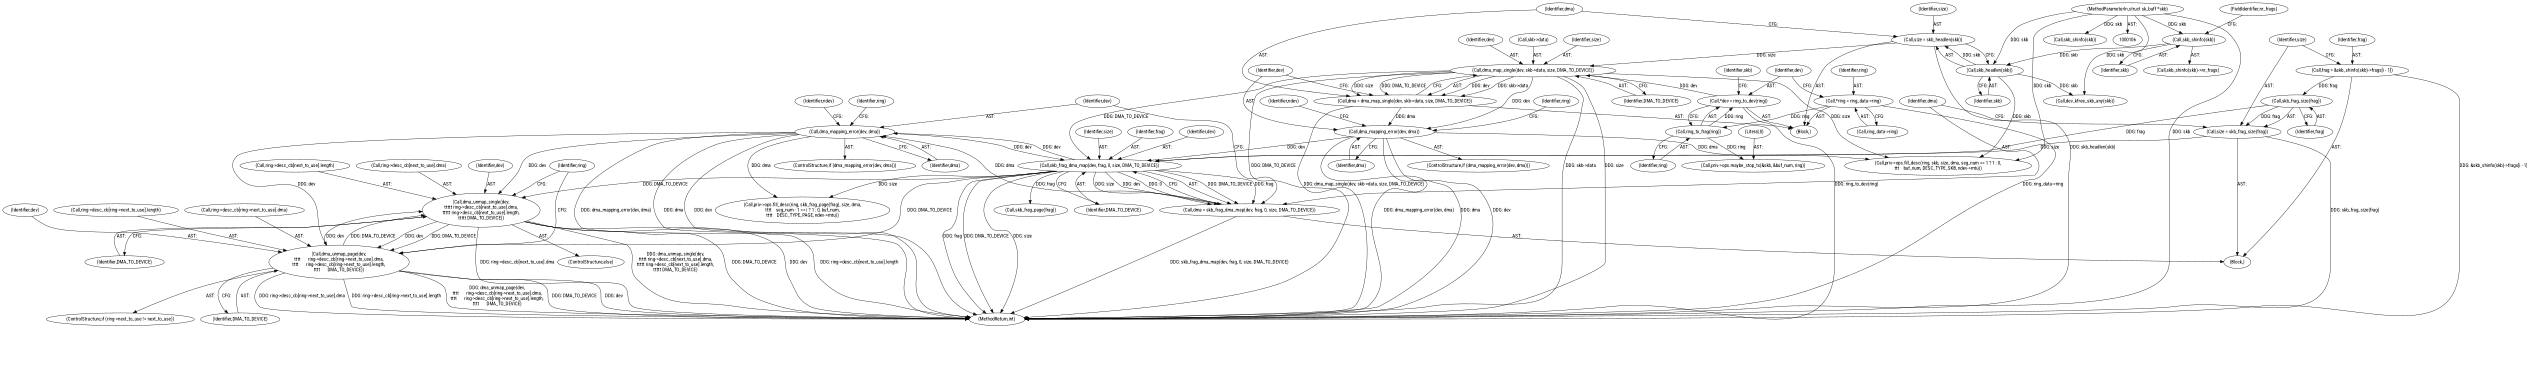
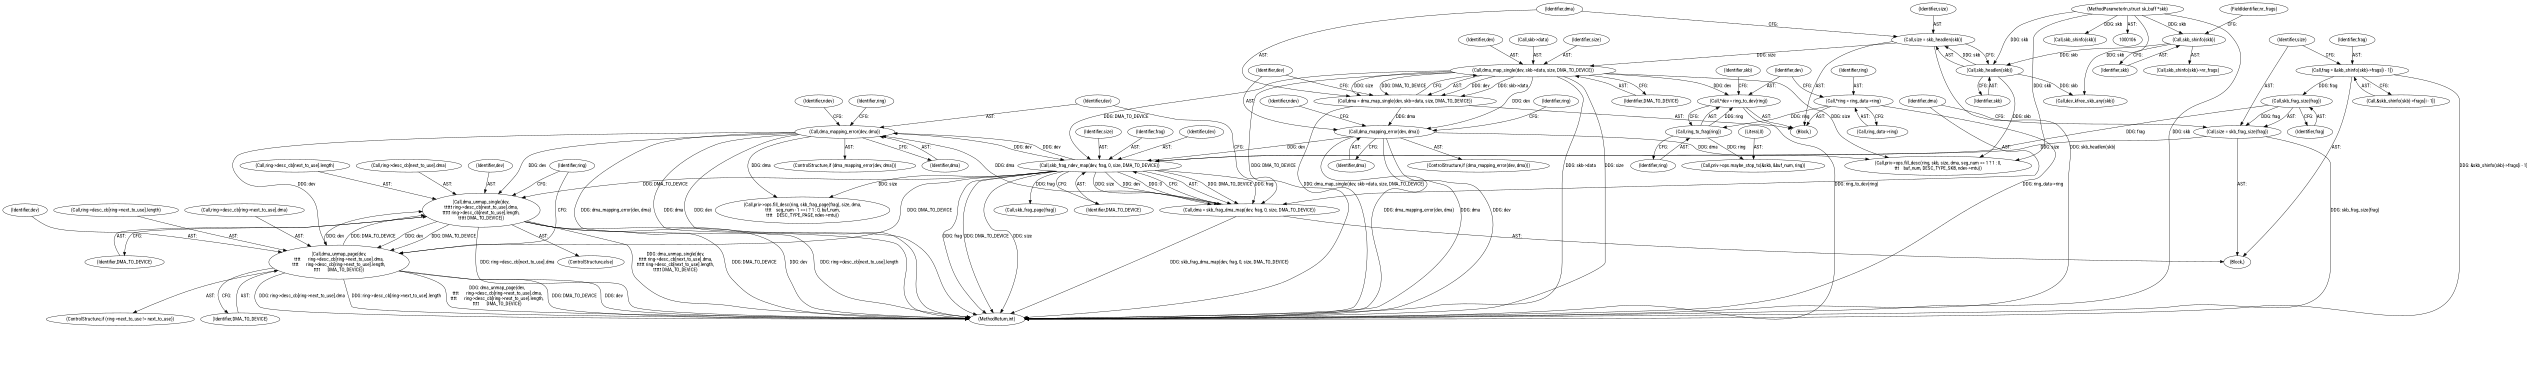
edge "(Call,*dev = ring_to_dev(ring))" -> "(Call,dma_map_single(dev, skb->data, size, DMA_TO_DEVICE))": reversed
node "(Call,&skb_shinfo(skb)->frags[i - 1])": added
node "(Call,skb_frag_dma_map(dev, frag, 0, size, DMA_TO_DEVICE))": label "(Call,skb_frag_dma_map(dev, frag, 0, size, DMA_TO_DEVICE))" -> "(Call,skb_frag_ndev_map(dev, frag, 0, size, DMA_TO_DEVICE))"
